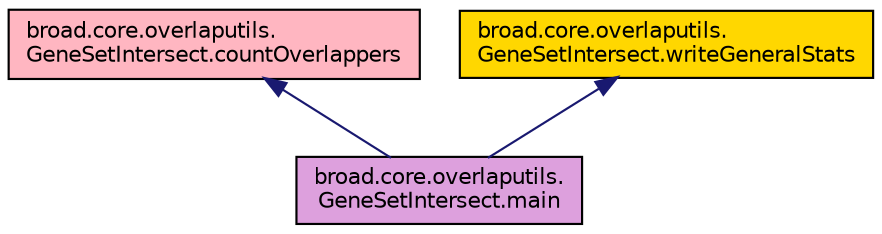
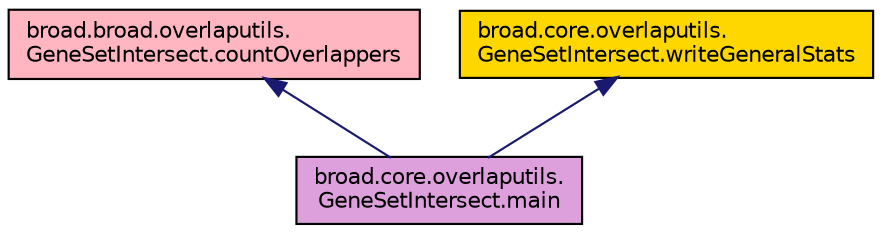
node "broad.core.overlaputils. GeneSetIntersect.countOverlappers": label "broad.core.overlaputils. GeneSetIntersect.countOverlappers" -> "broad.broad.overlaputils. GeneSetIntersect.countOverlappers"
